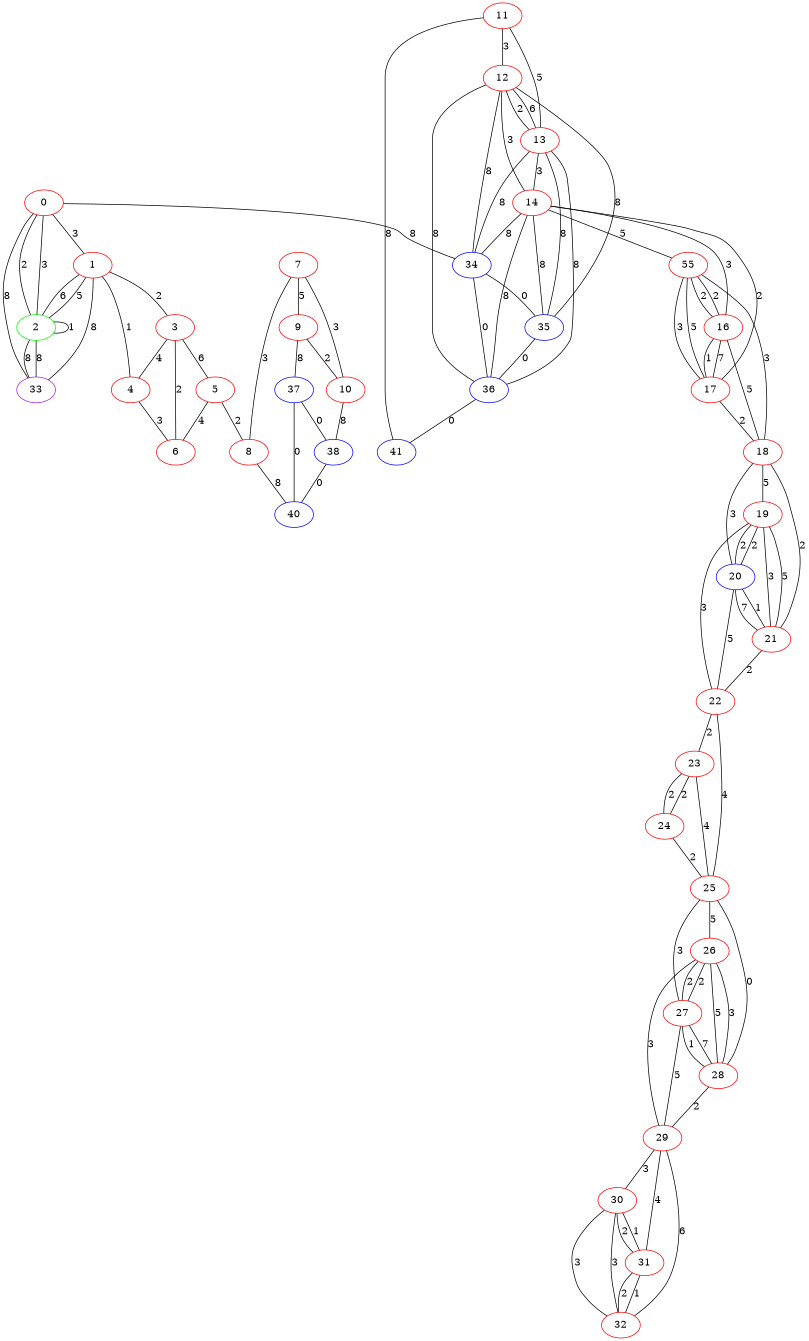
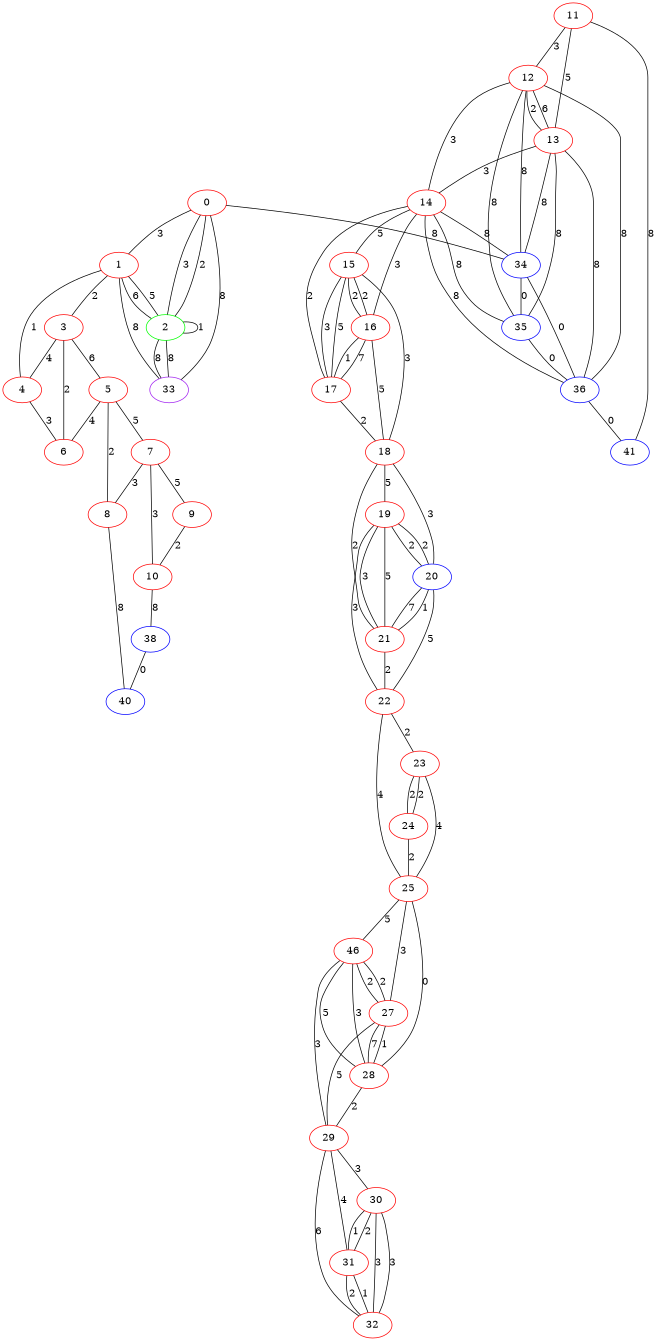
node "55": label "55" -> "15"
node "37": removed
edge "5" -- "7": added, label "5"
node "26": label "26" -> "46"
